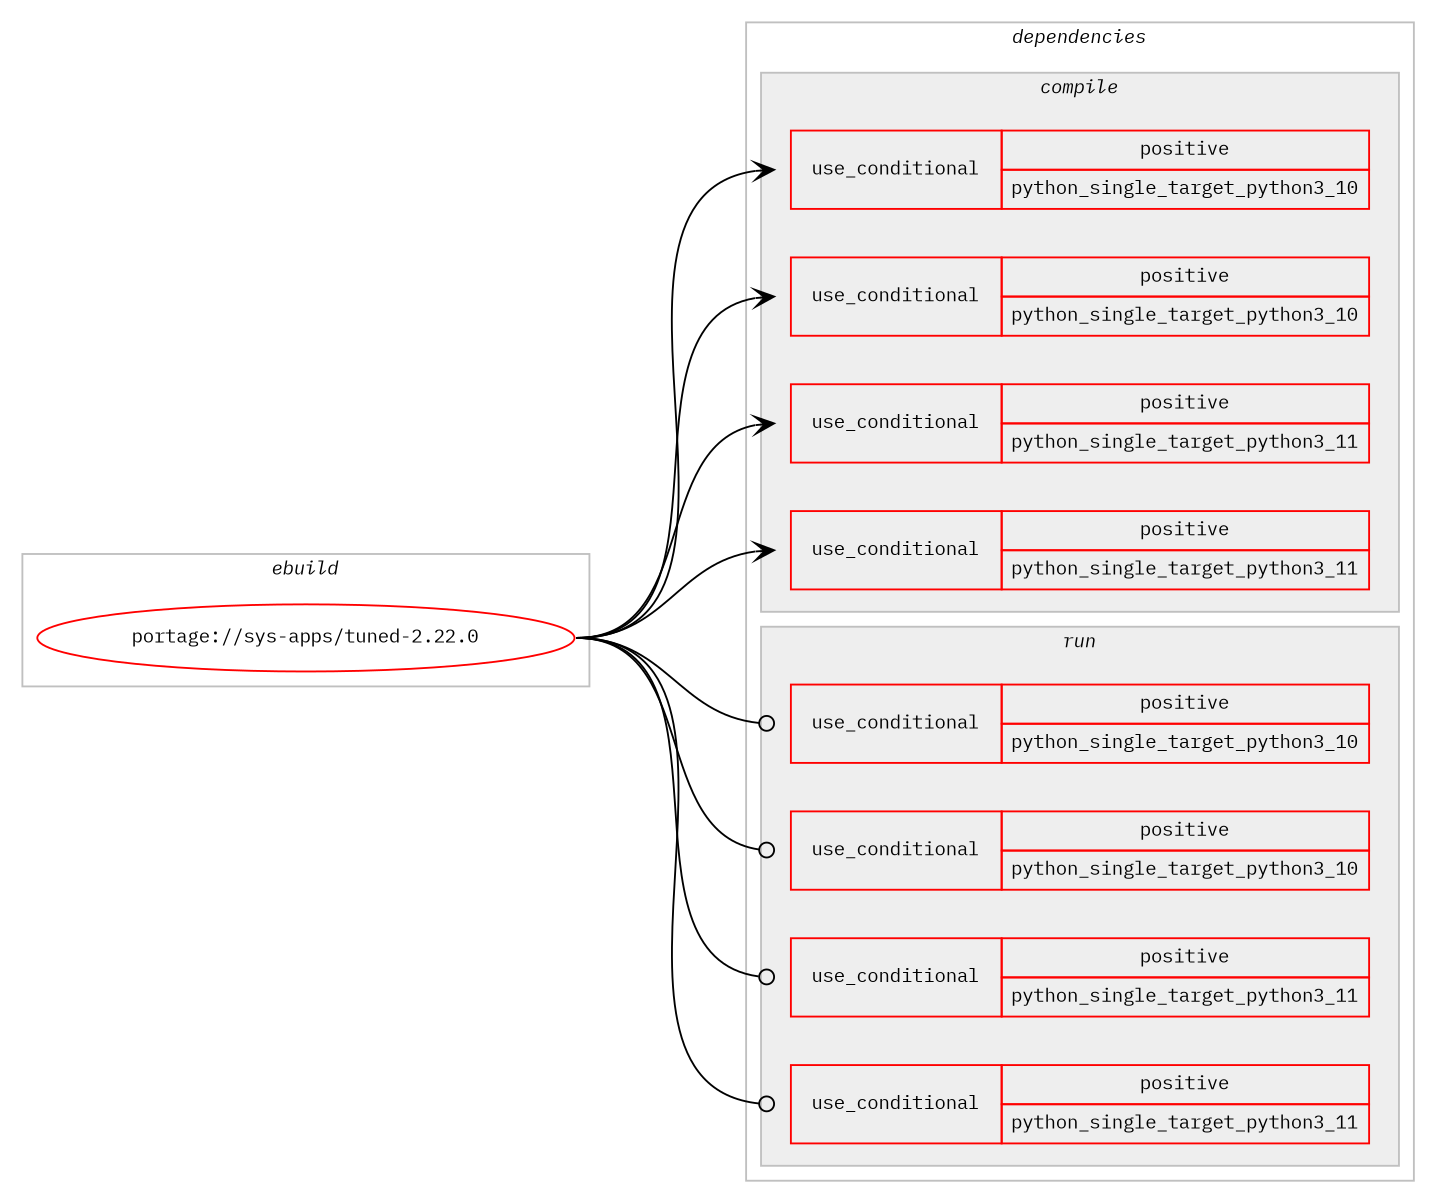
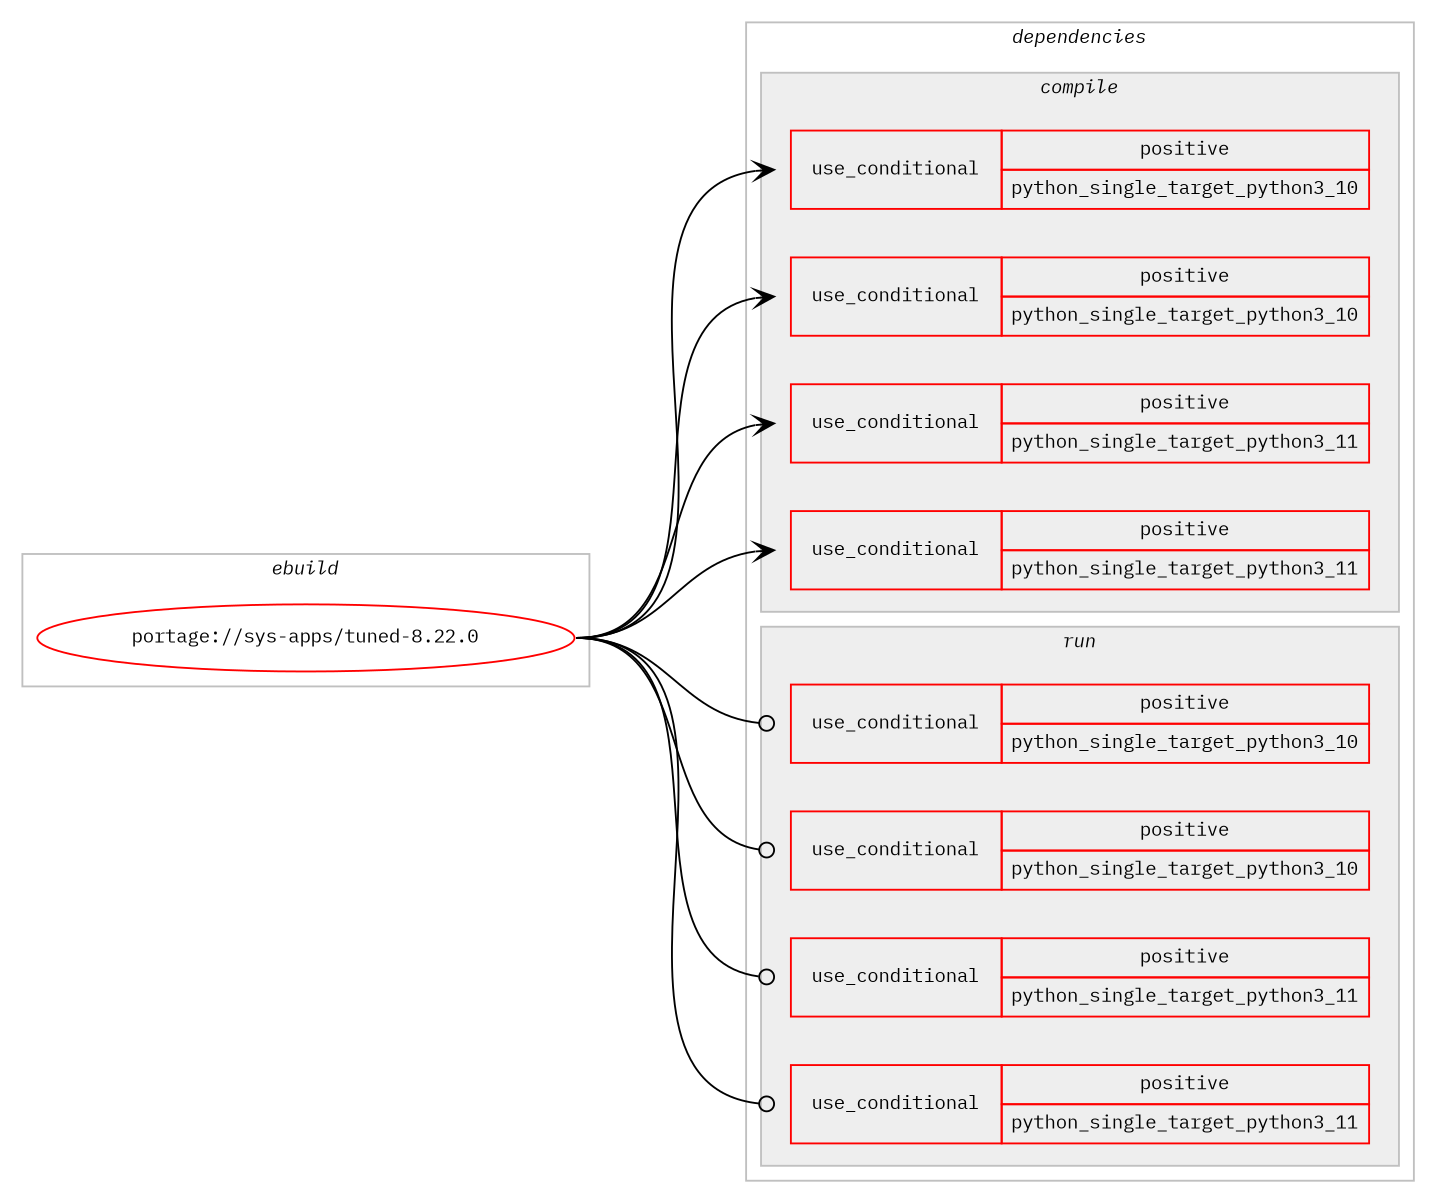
node "portage://sys-apps/tuned-2.22.0": label "portage://sys-apps/tuned-2.22.0" -> "portage://sys-apps/tuned-8.22.0"
